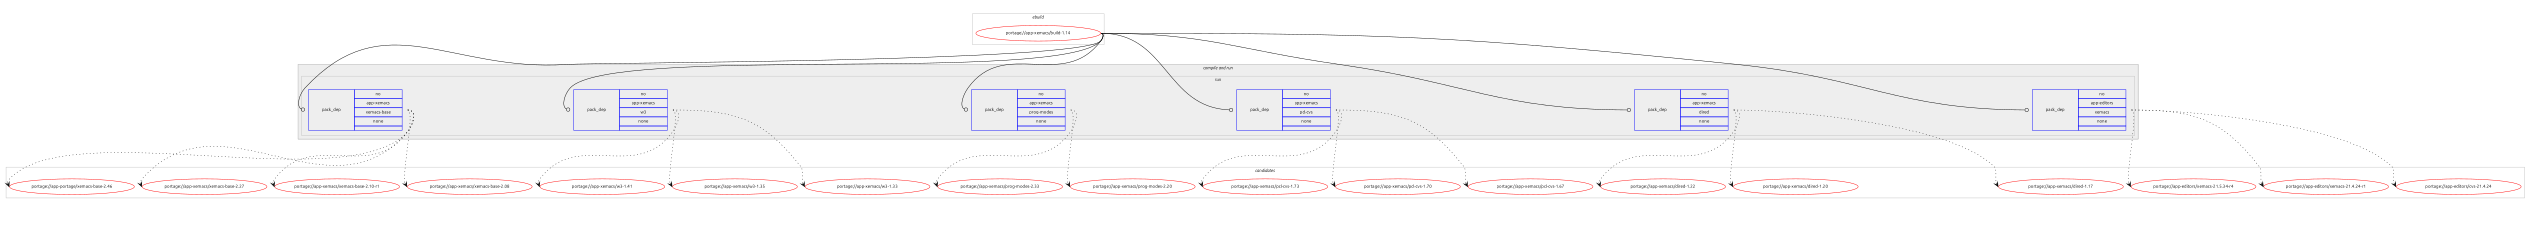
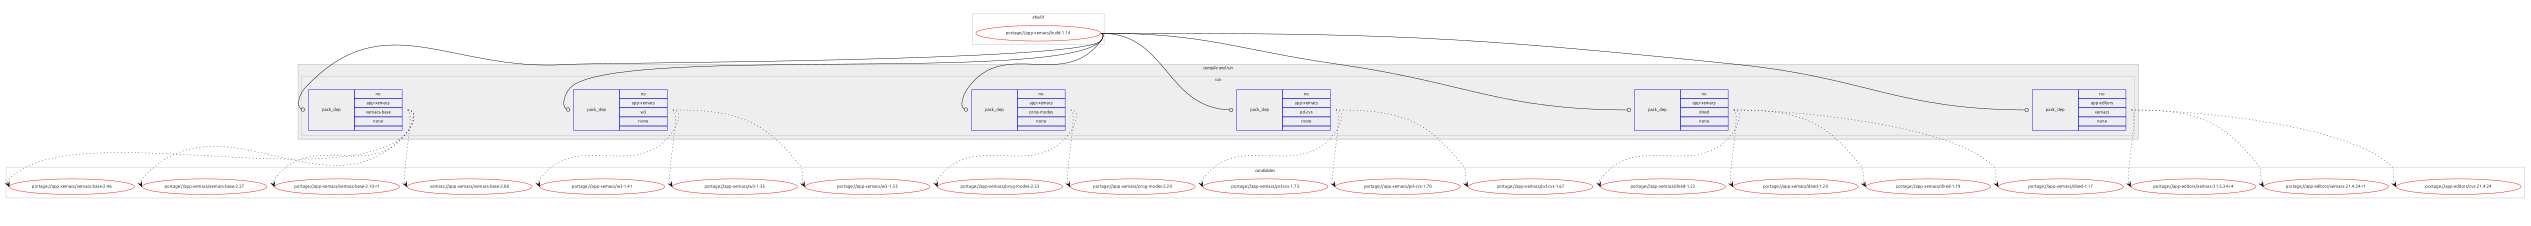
node "portage://app-portage/xemacs-base-2.46": label "portage://app-portage/xemacs-base-2.46" -> "portage://app-xemacs/xemacs-base-2.46"
node "portage://app-xemacs/xemacs-base-2.08": label "portage://app-xemacs/xemacs-base-2.08" -> "xemacs://app-xemacs/xemacs-base-2.08"
node "portage://app-xemacs/dired-1.19": added
